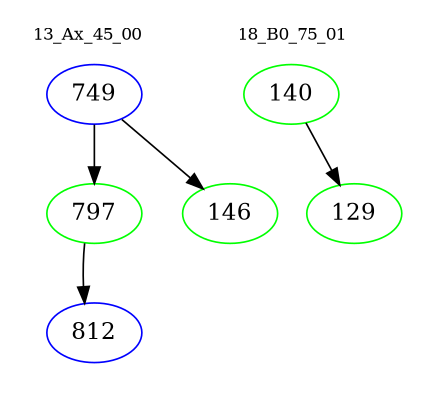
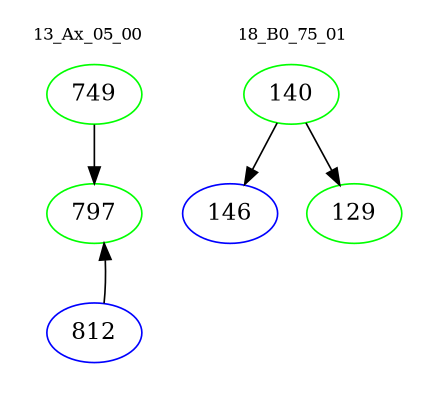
cluster "13_Ax_45_00": label "13_Ax_45_00" -> "13_Ax_05_00"
node "749": color blue -> green
edge "749" -> "146": now "140" -> "146"
node "146": color green -> blue
edge "797" -> "812": reversed
